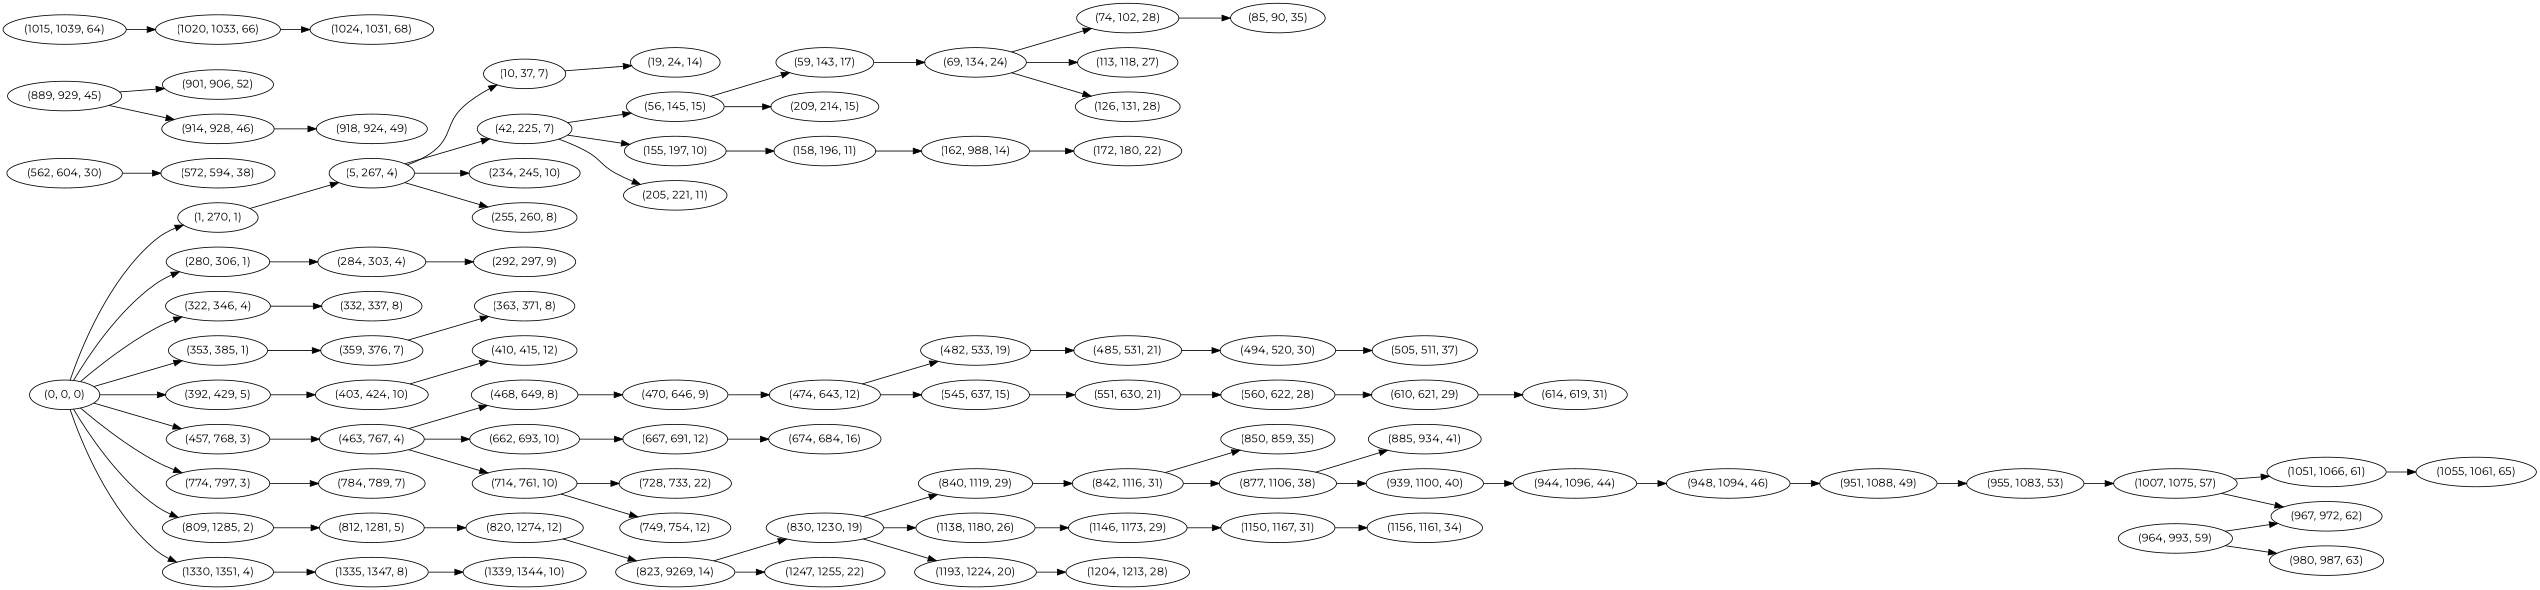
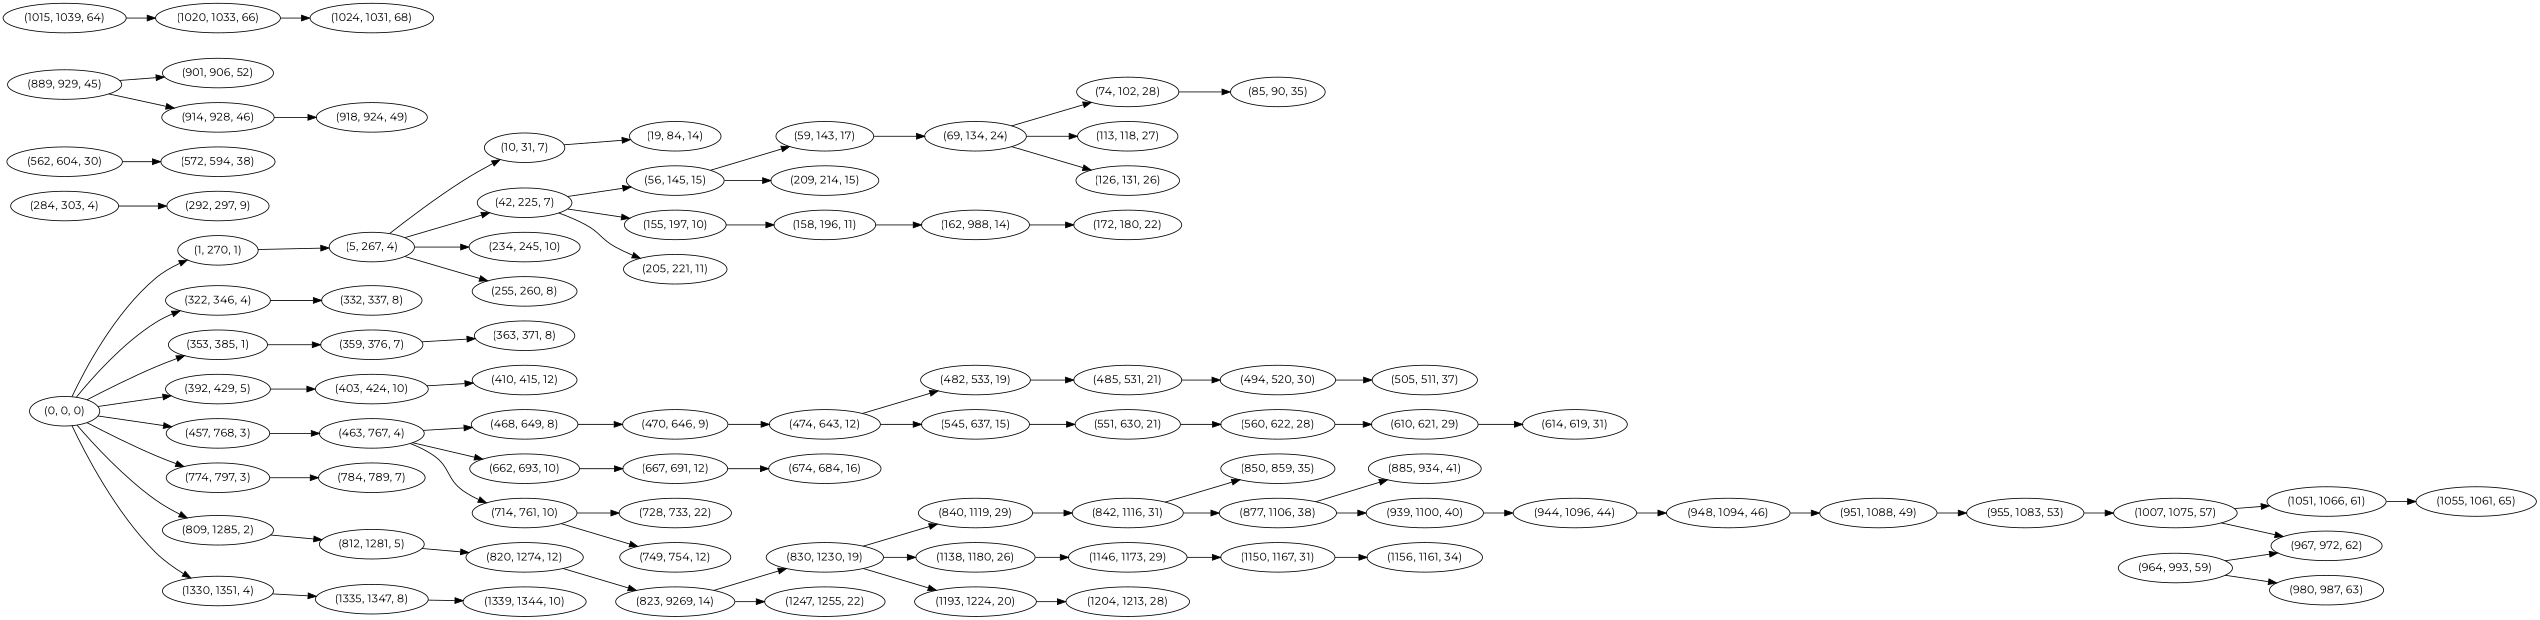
node "(19, 24, 14)": label "(19, 24, 14)" -> "(19, 84, 14)"
node "(10, 37, 7)": label "(10, 37, 7)" -> "(10, 31, 7)"
node "(126, 131, 28)": label "(126, 131, 28)" -> "(126, 131, 26)"
node "(280, 306, 1)": removed
